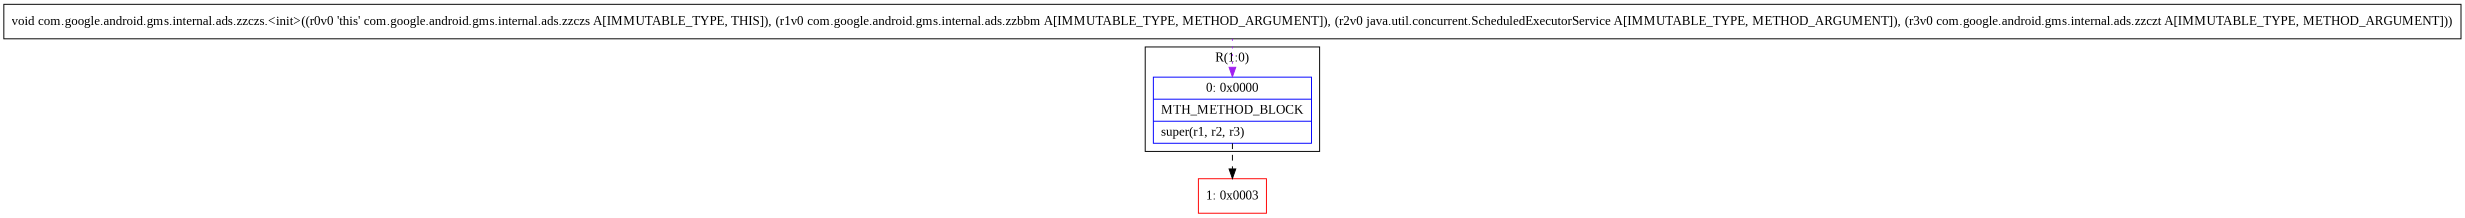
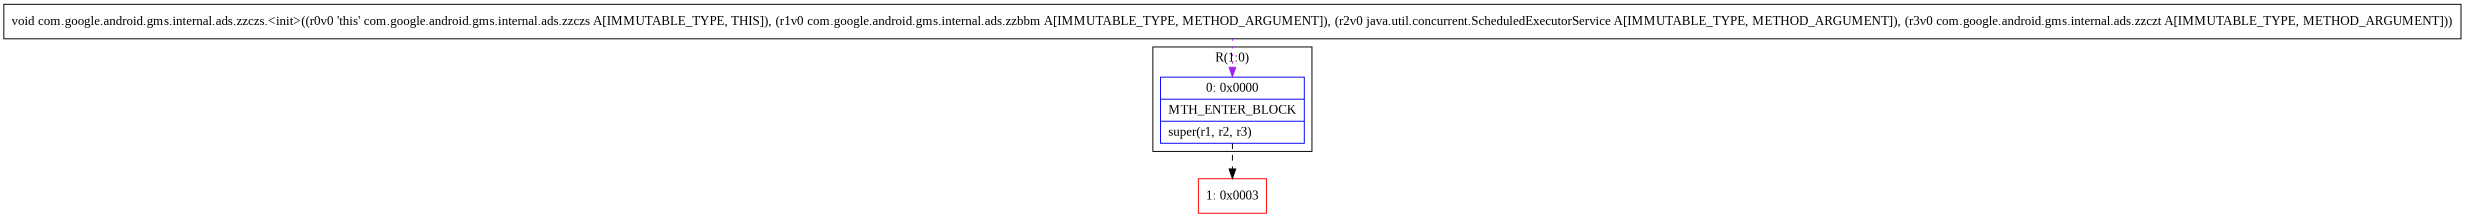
node "0: 0x0000": text "MTH_METHOD_BLOCK" -> "MTH_ENTER_BLOCK"
